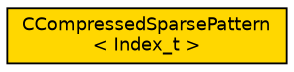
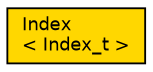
node "CCompressedSparsePattern < Index_t >": label "CCompressedSparsePattern < Index_t >" -> "Index < Index_t >"
